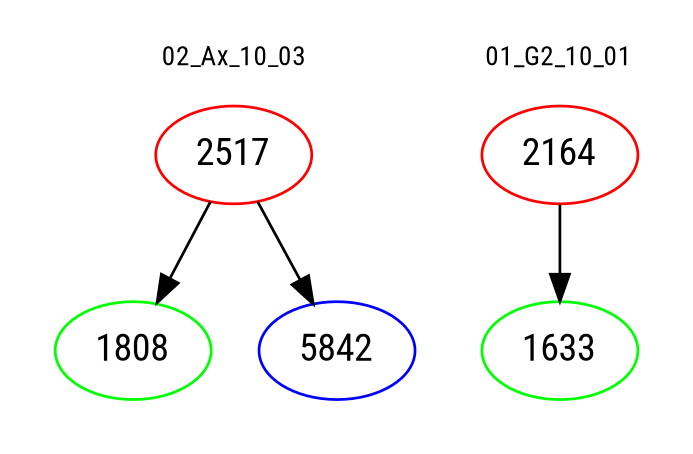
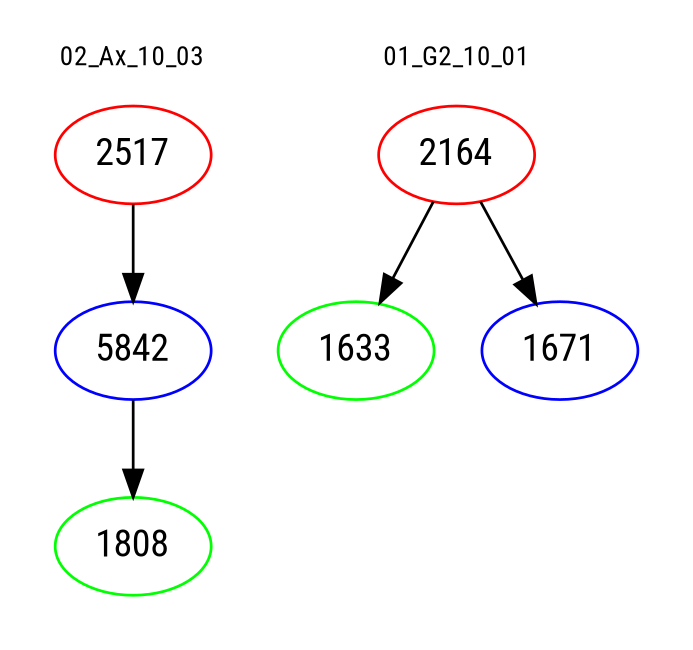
edge "2517" -> "1808": now "5842" -> "1808"
node "1671": added
